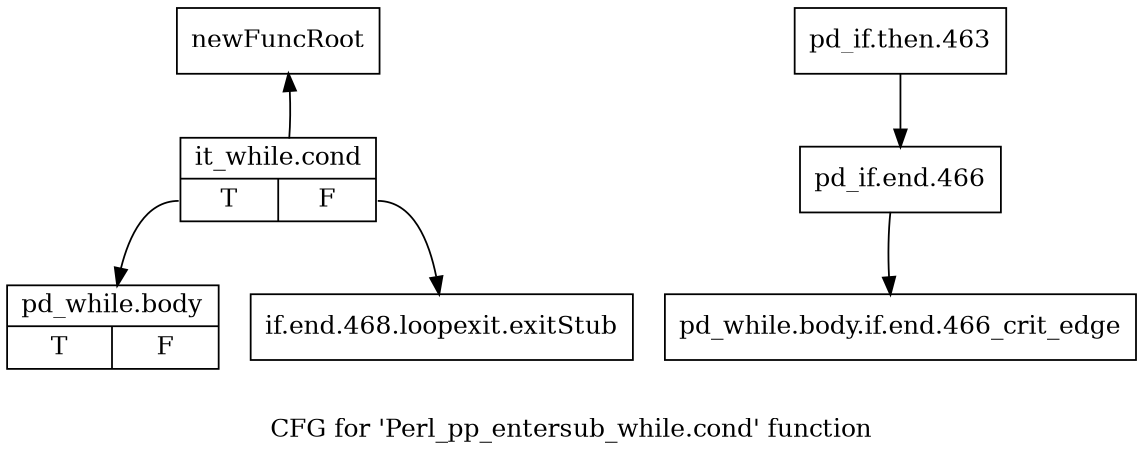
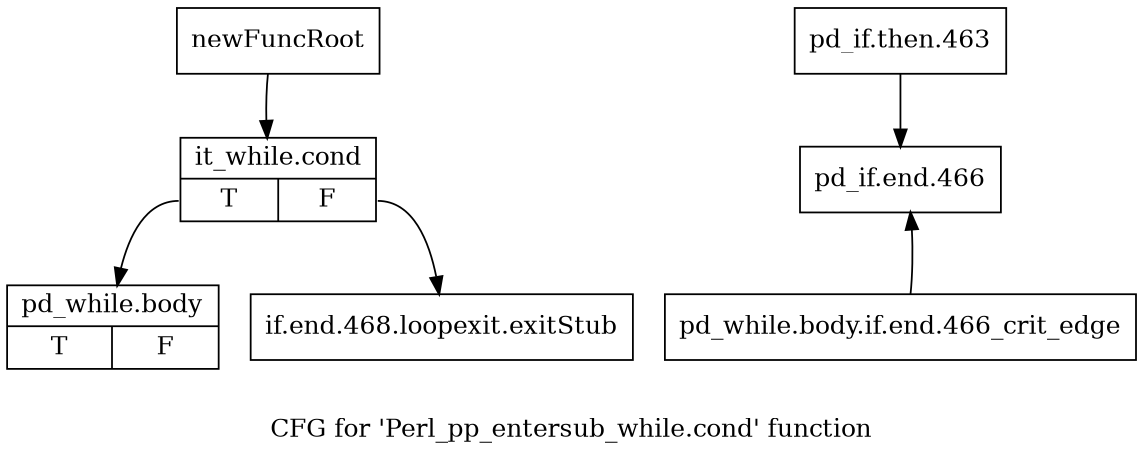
edge "it_while.cond" -> "newFuncRoot": reversed
edge "pd_if.end.466" -> "pd_while.body.if.end.466_crit_edge": reversed
